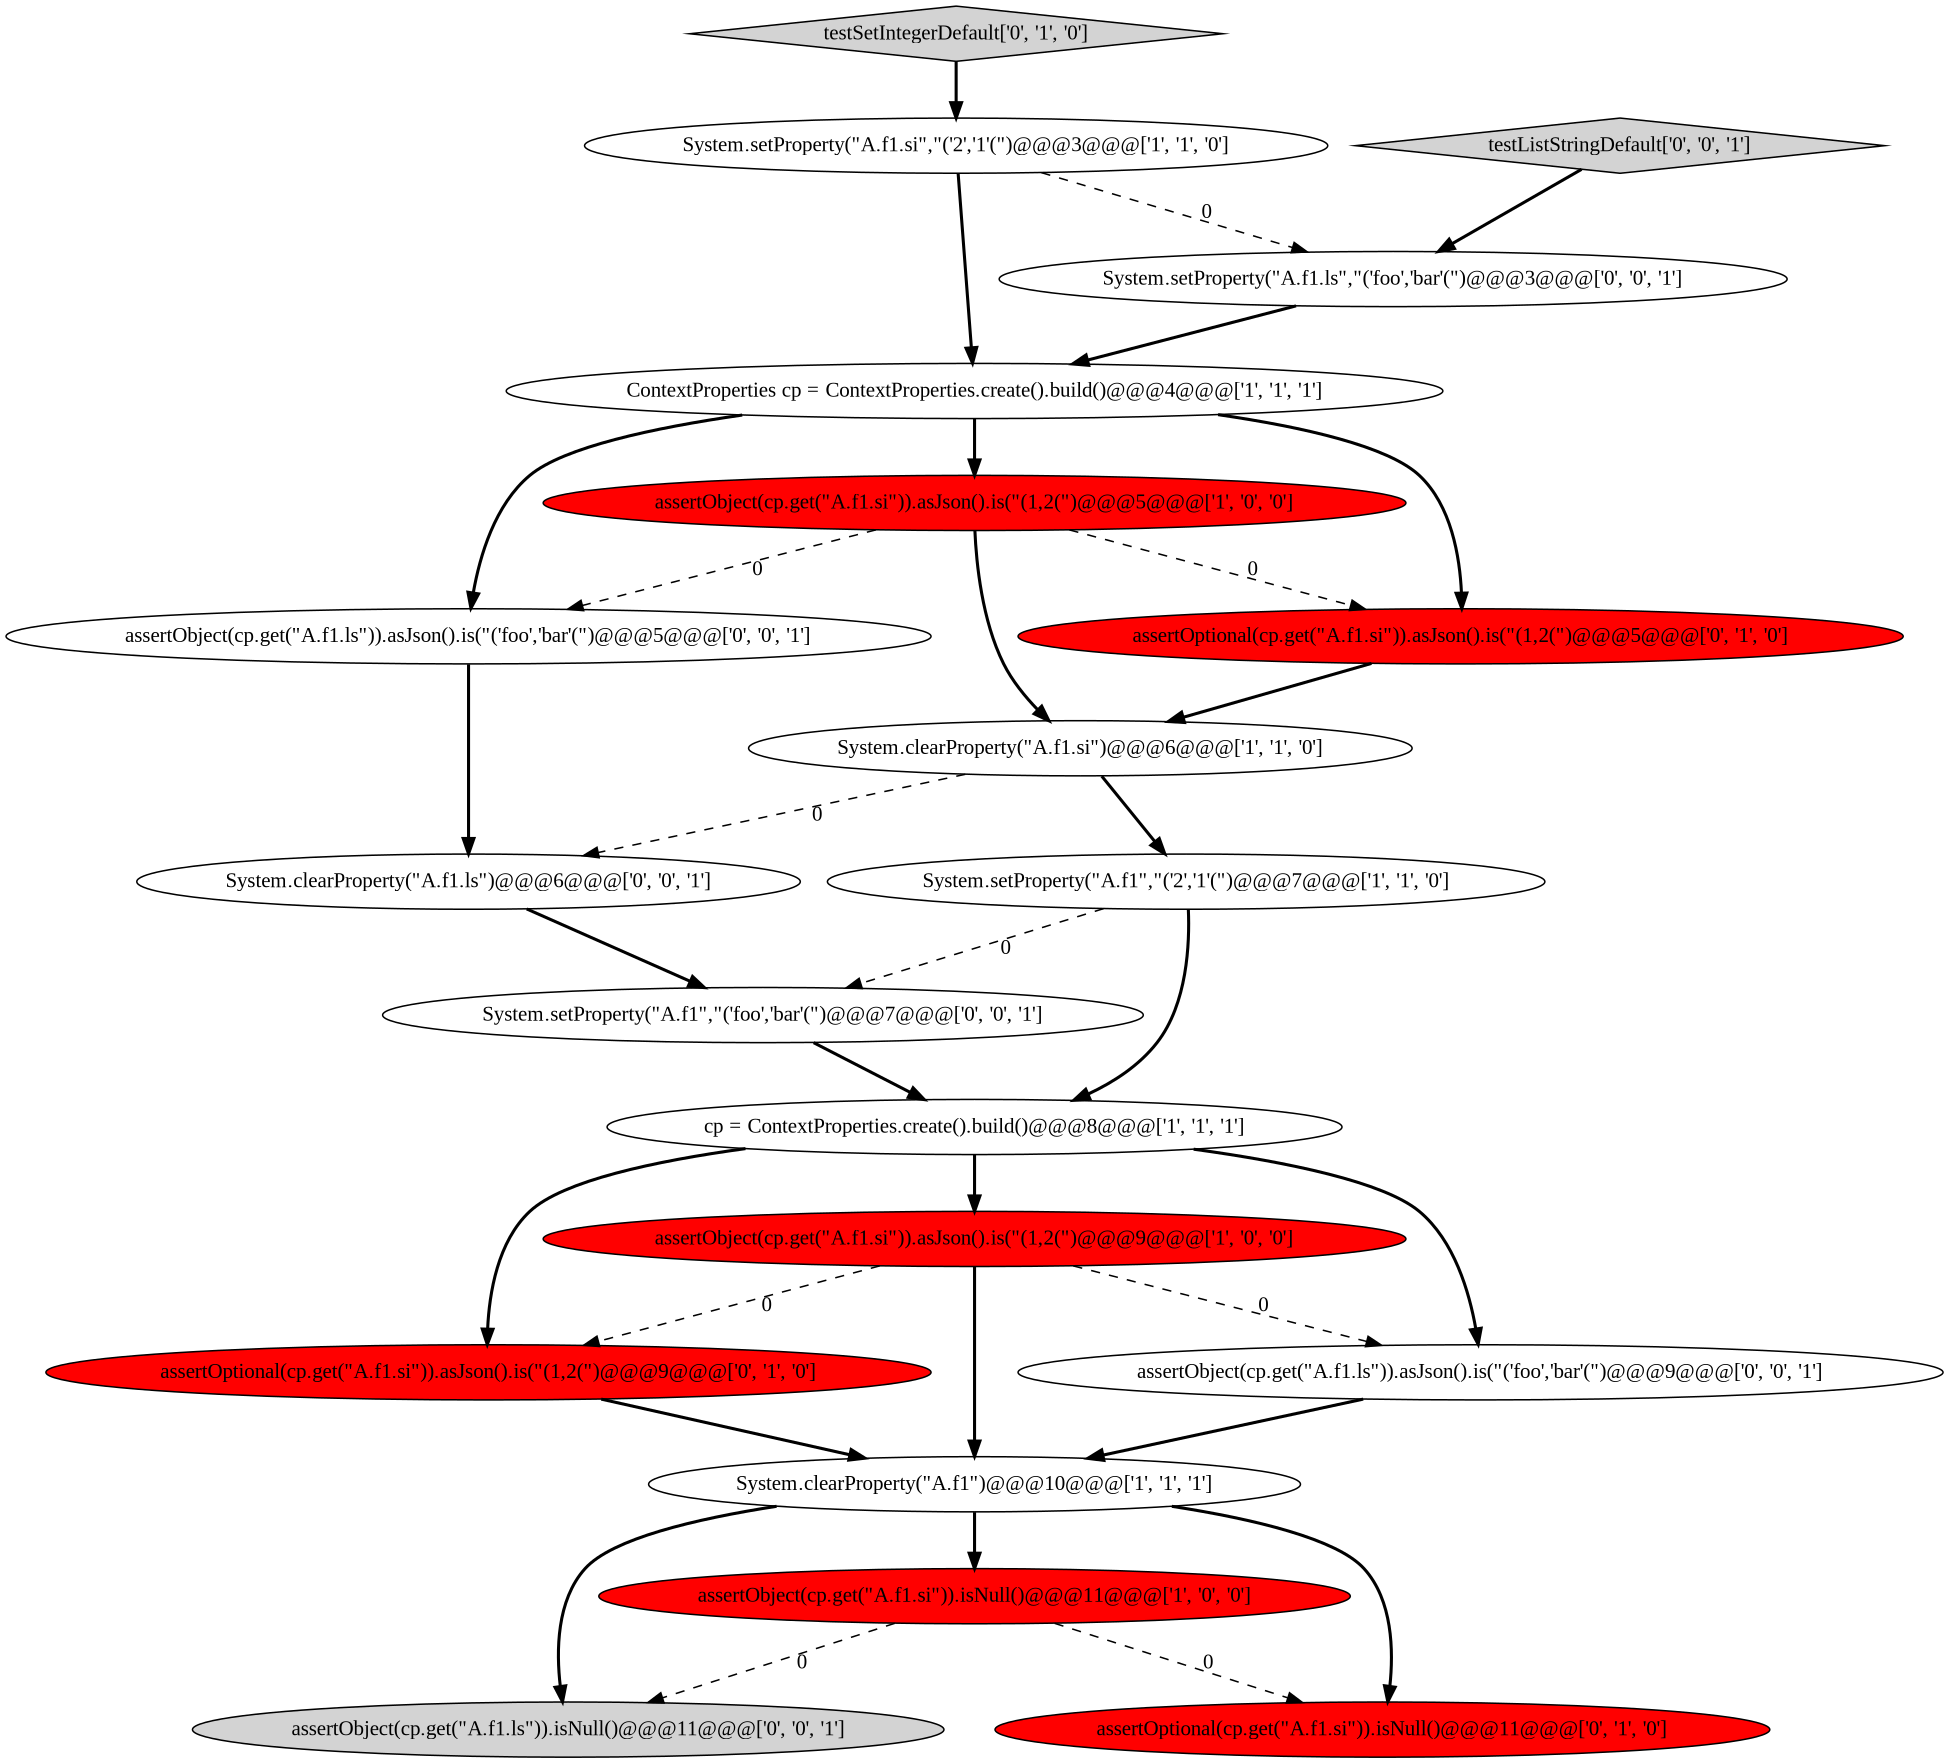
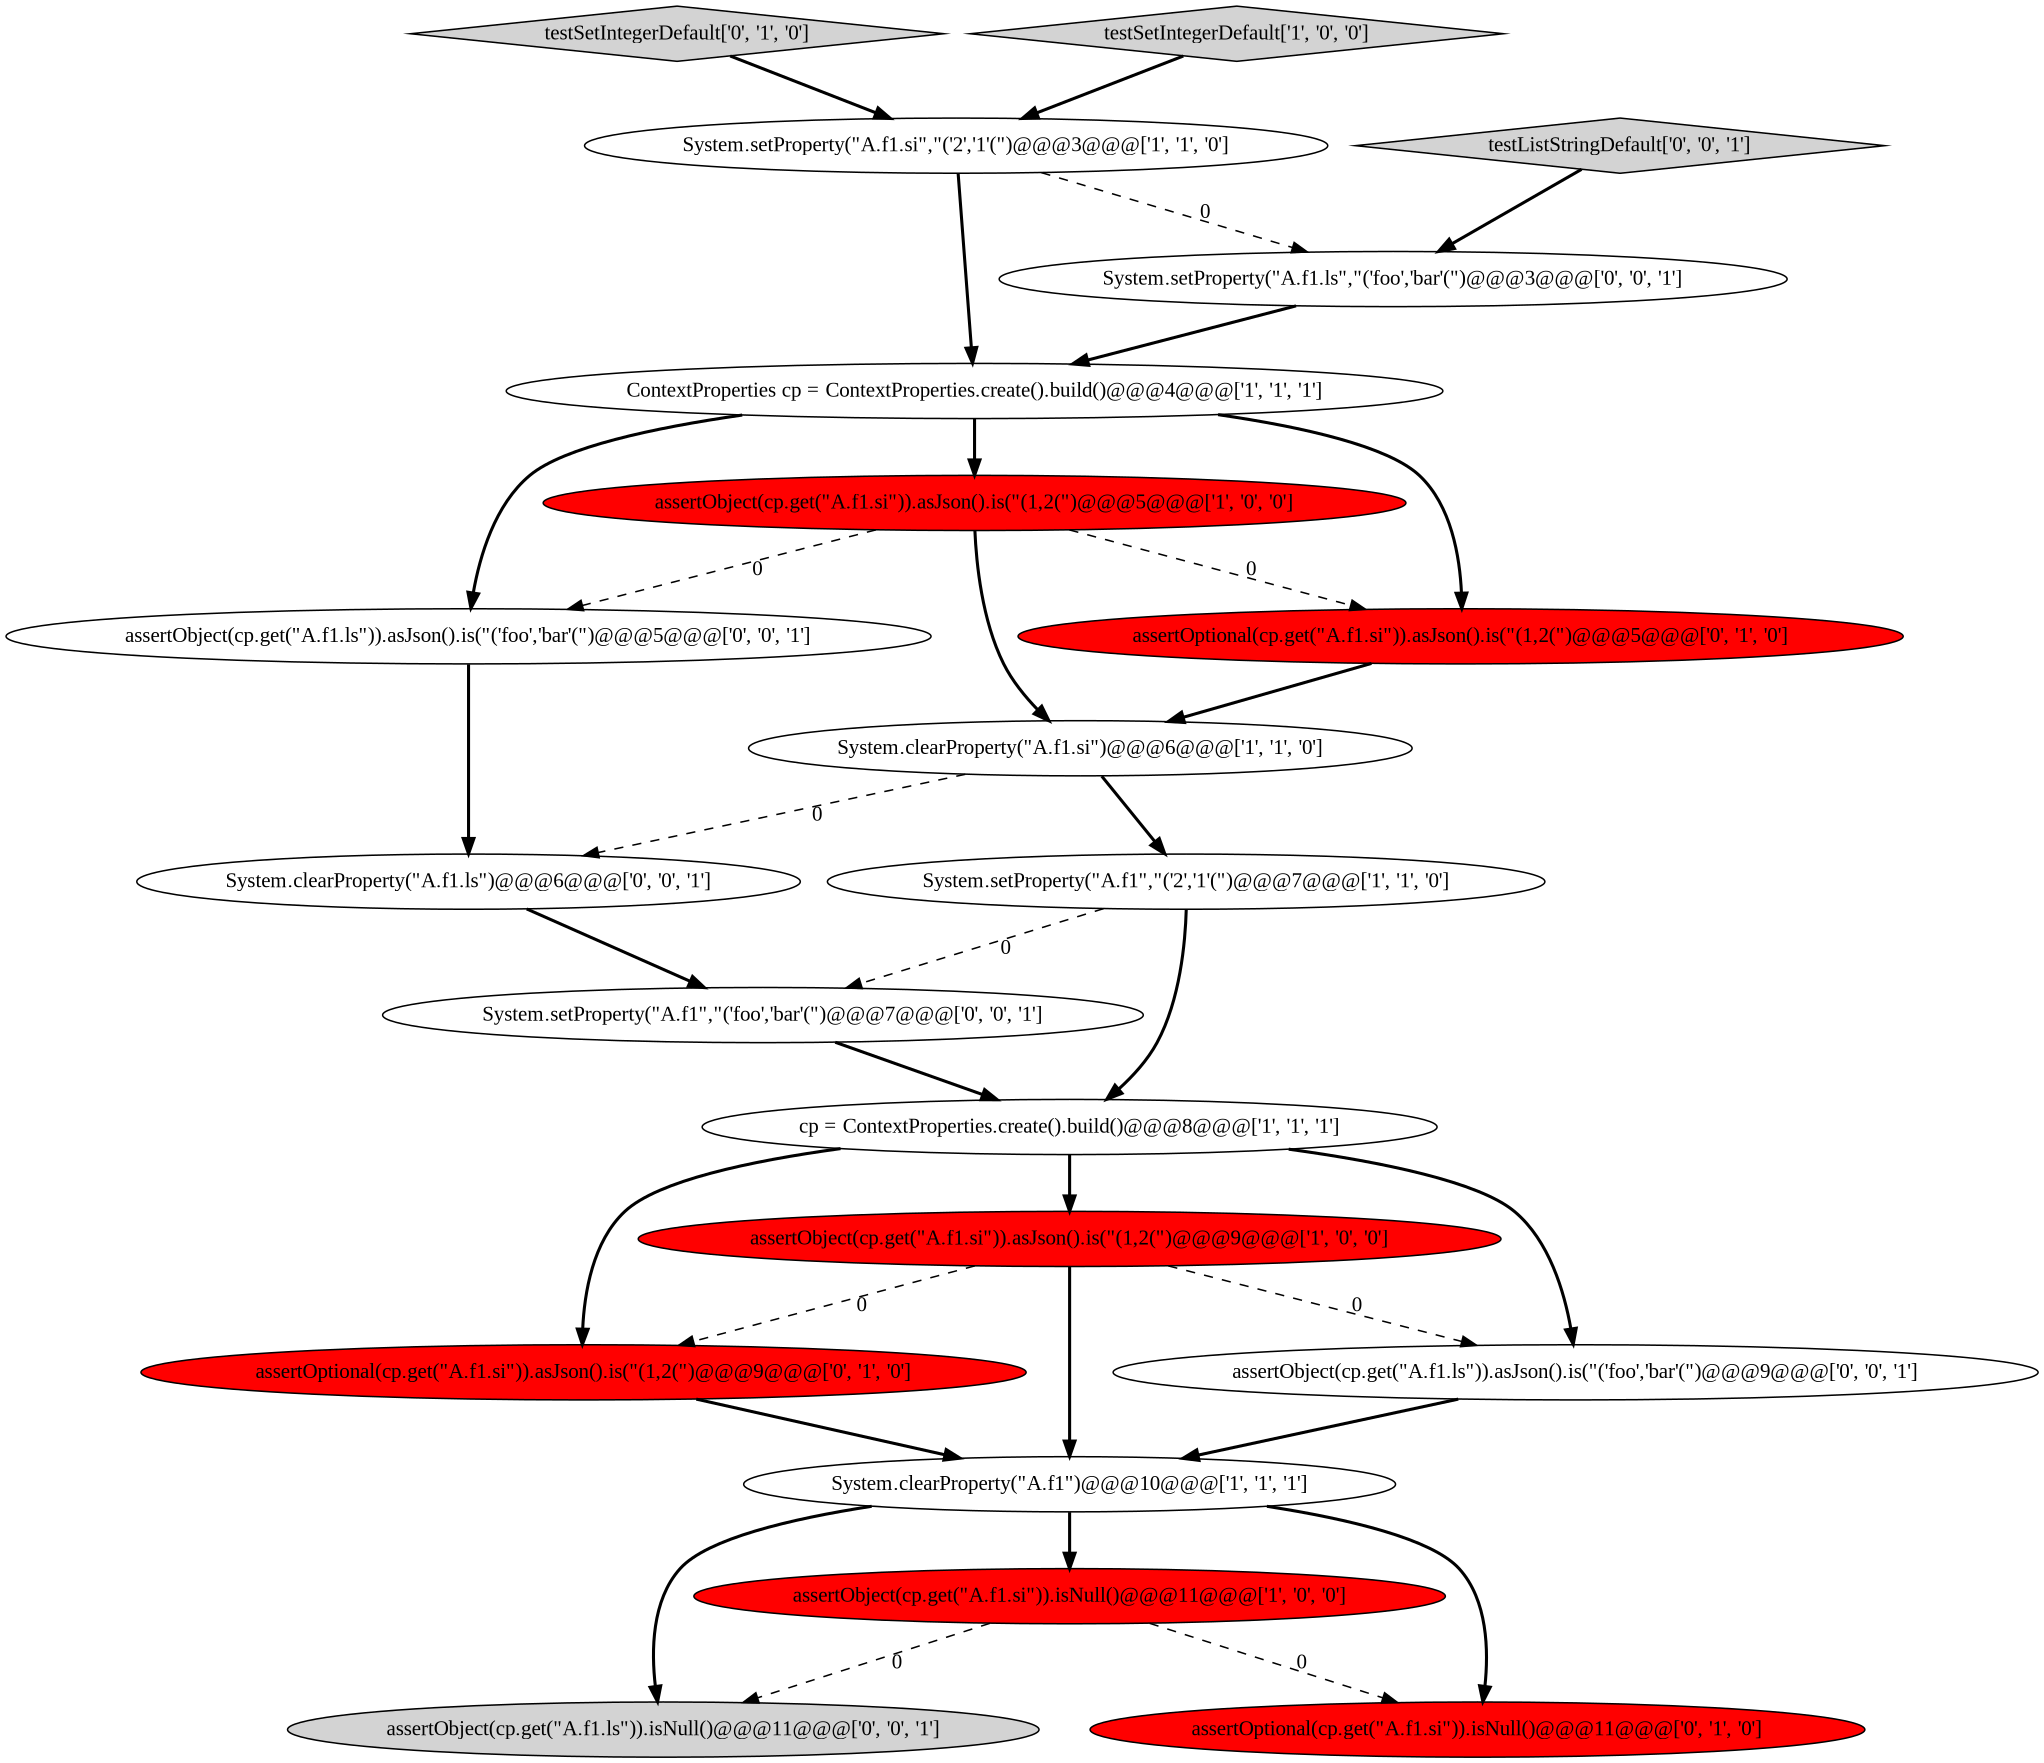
node "testSetIntegerDefault['1', '0', '0']": added
